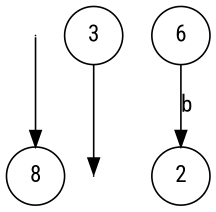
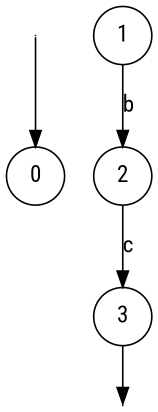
node "6": label "6" -> "1"
node "8": label "8" -> "0"
edge "2" -> "3": added, label "c"
